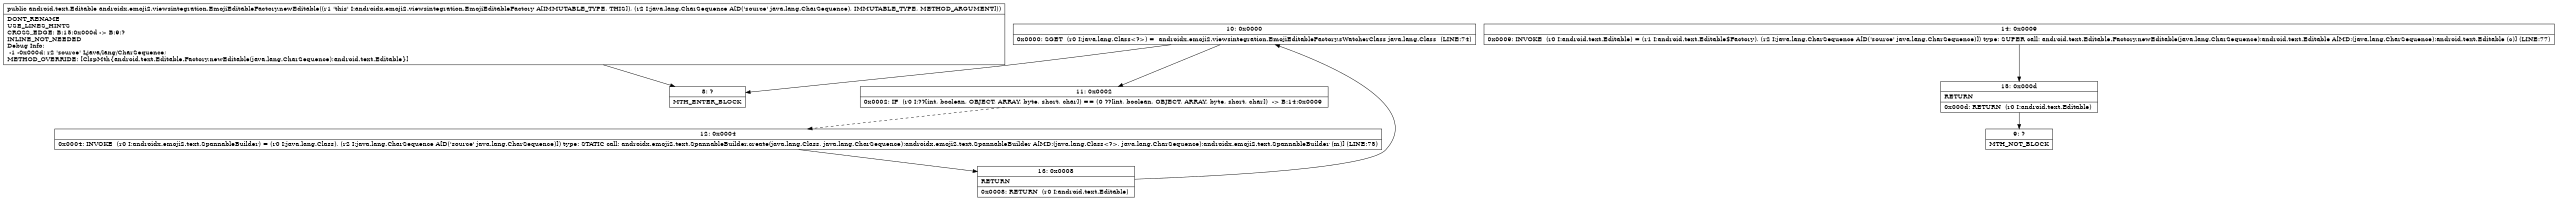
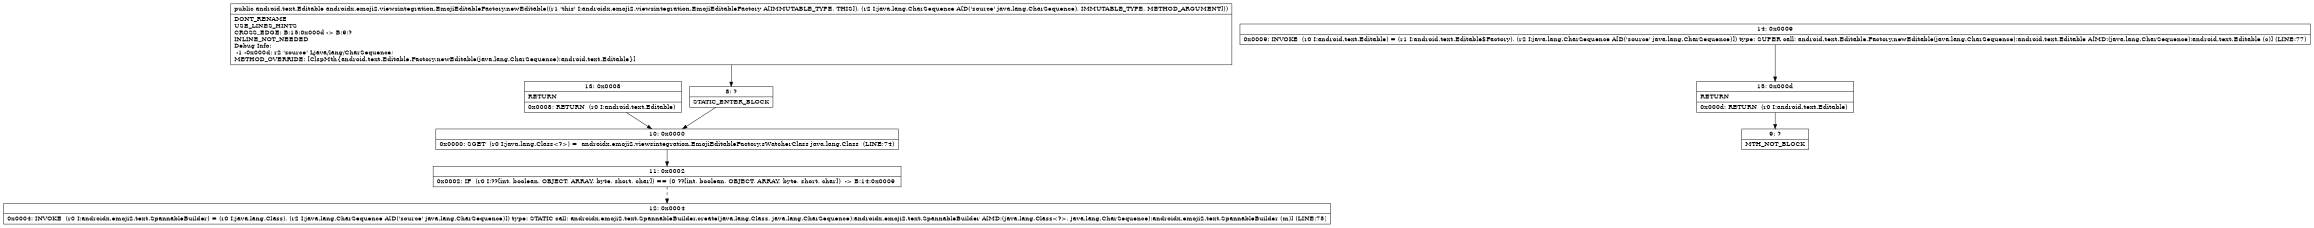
edge "10: 0x0000" -> "8: ?": reversed
node "8: ?": text "MTH_ENTER_BLOCK" -> "STATIC_ENTER_BLOCK"
edge "12: 0x0004" -> "13: 0x0008": removed
